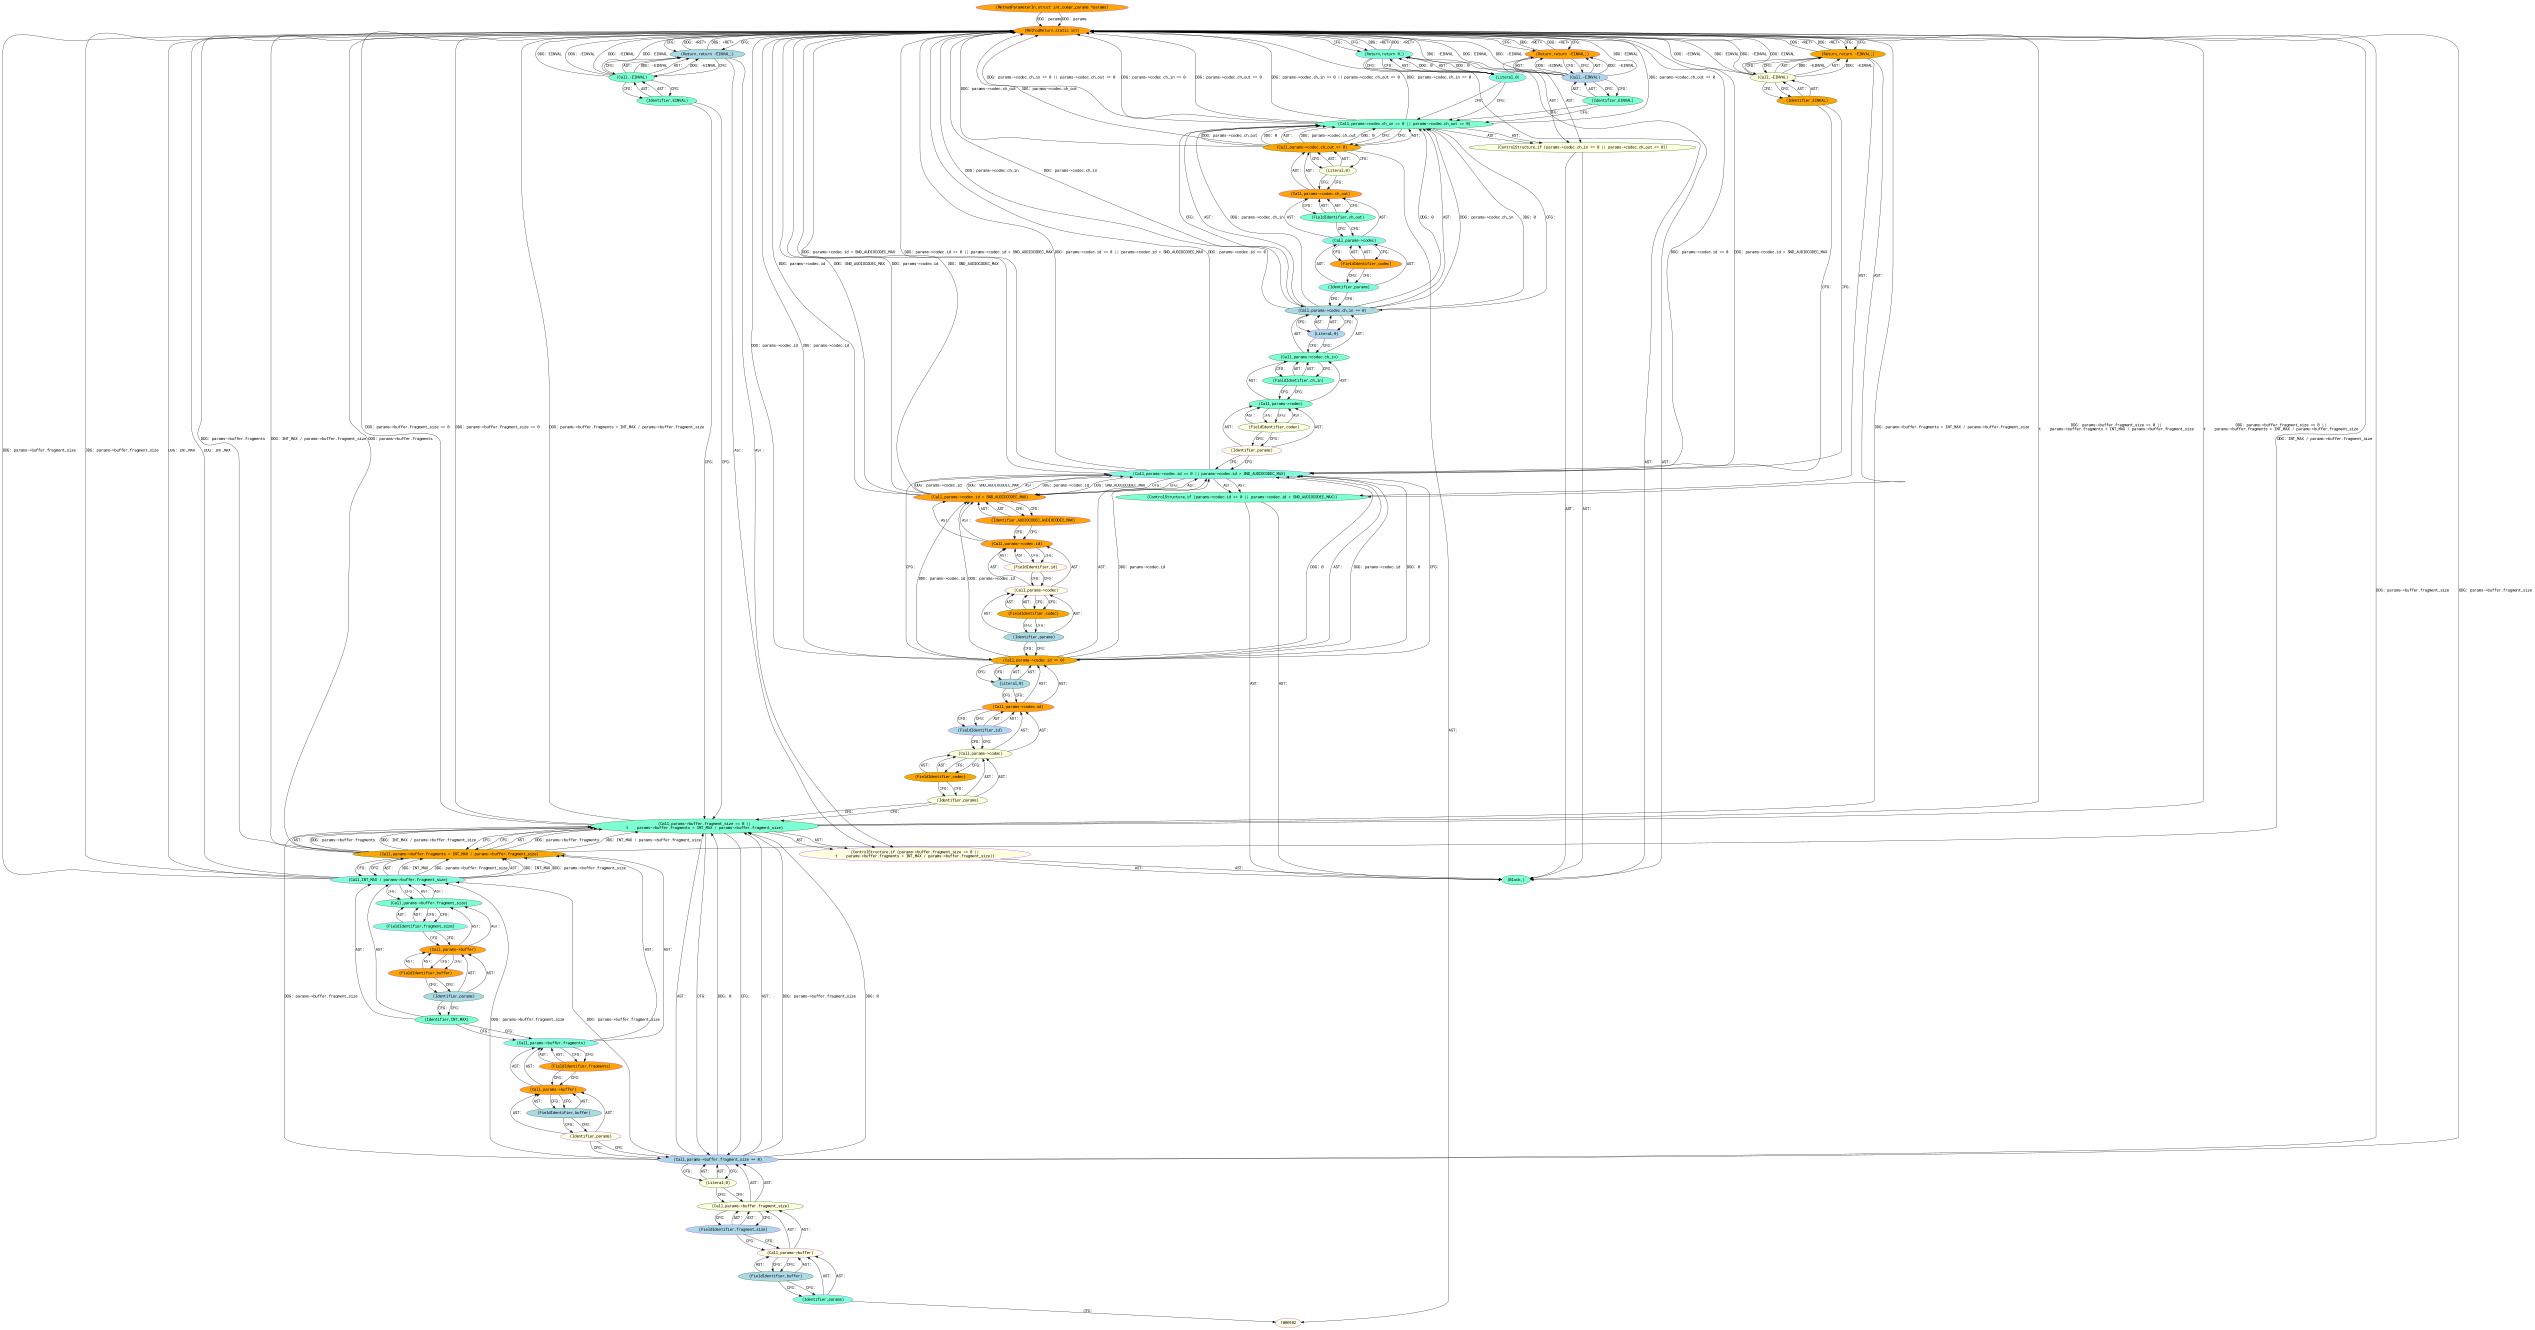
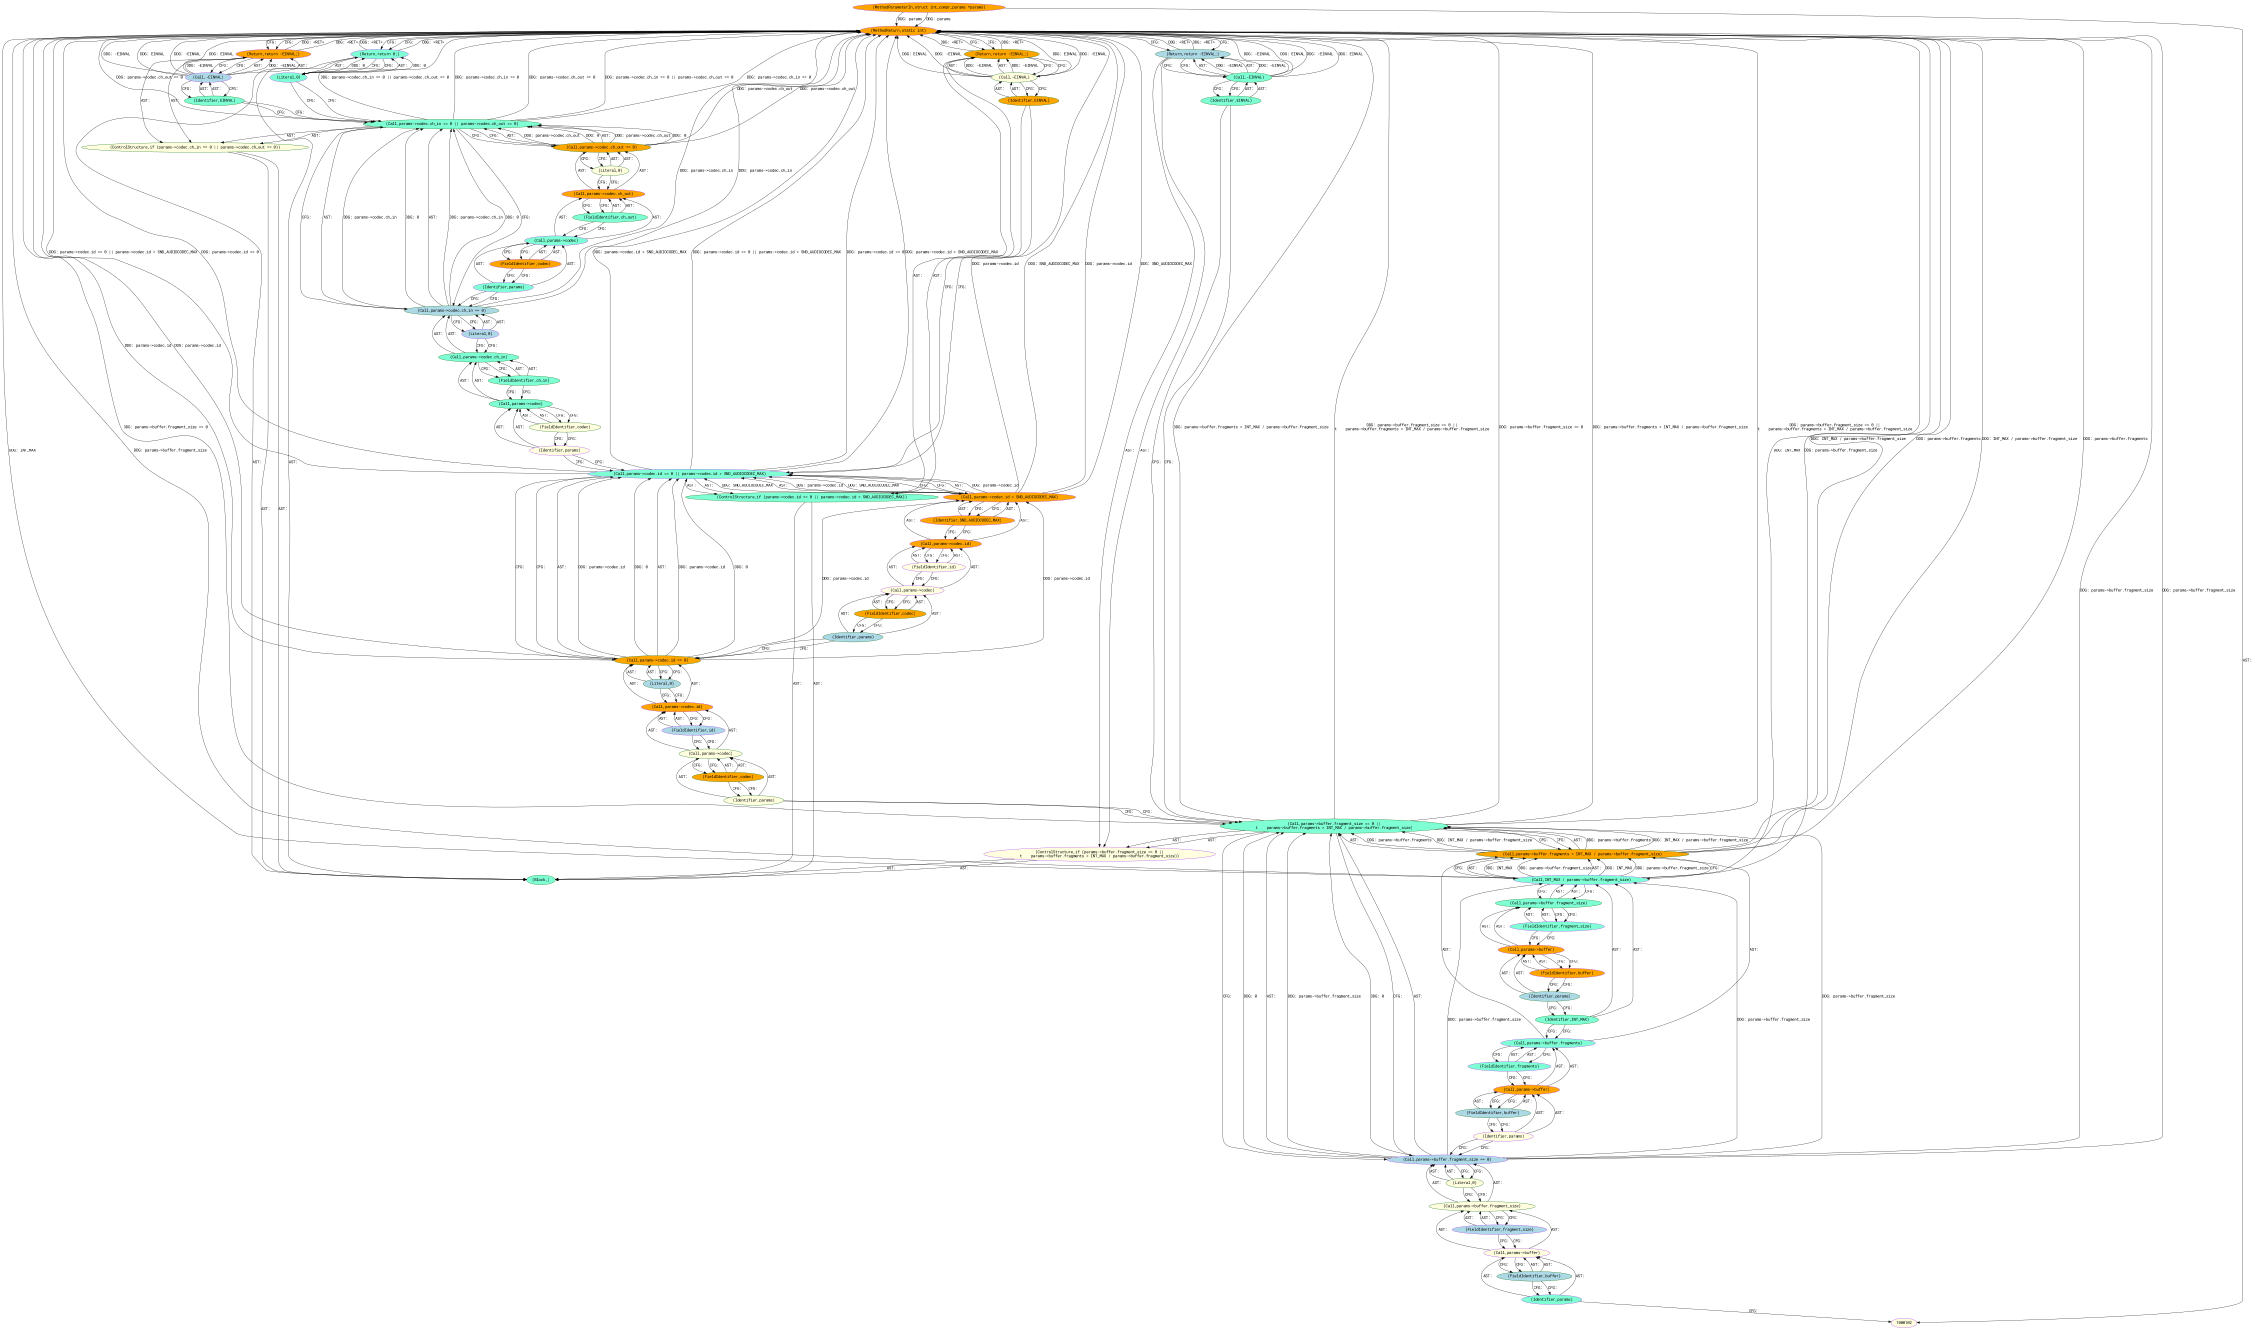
node "(Identifier,AUDIOCODEC_AUDIOCODEC_MAX)": label "(Identifier,AUDIOCODEC_AUDIOCODEC_MAX)" -> "(Identifier,SND_AUDIOCODEC_MAX)"
edge "(Call,params->codec.ch_out == 0)" -> "1000102": now "(MethodParameterIn,struct int_compr_params *params)" -> "1000102"
node "(FieldIdentifier,fragments)": fillcolor orange -> aquamarine
